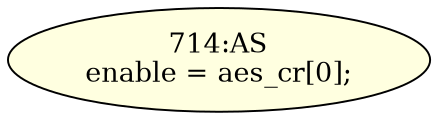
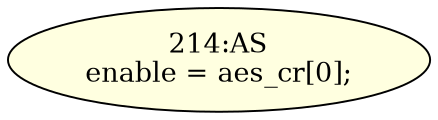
node "714:AS enable = aes_cr[0];": label "714:AS enable = aes_cr[0];" -> "214:AS enable = aes_cr[0];"
